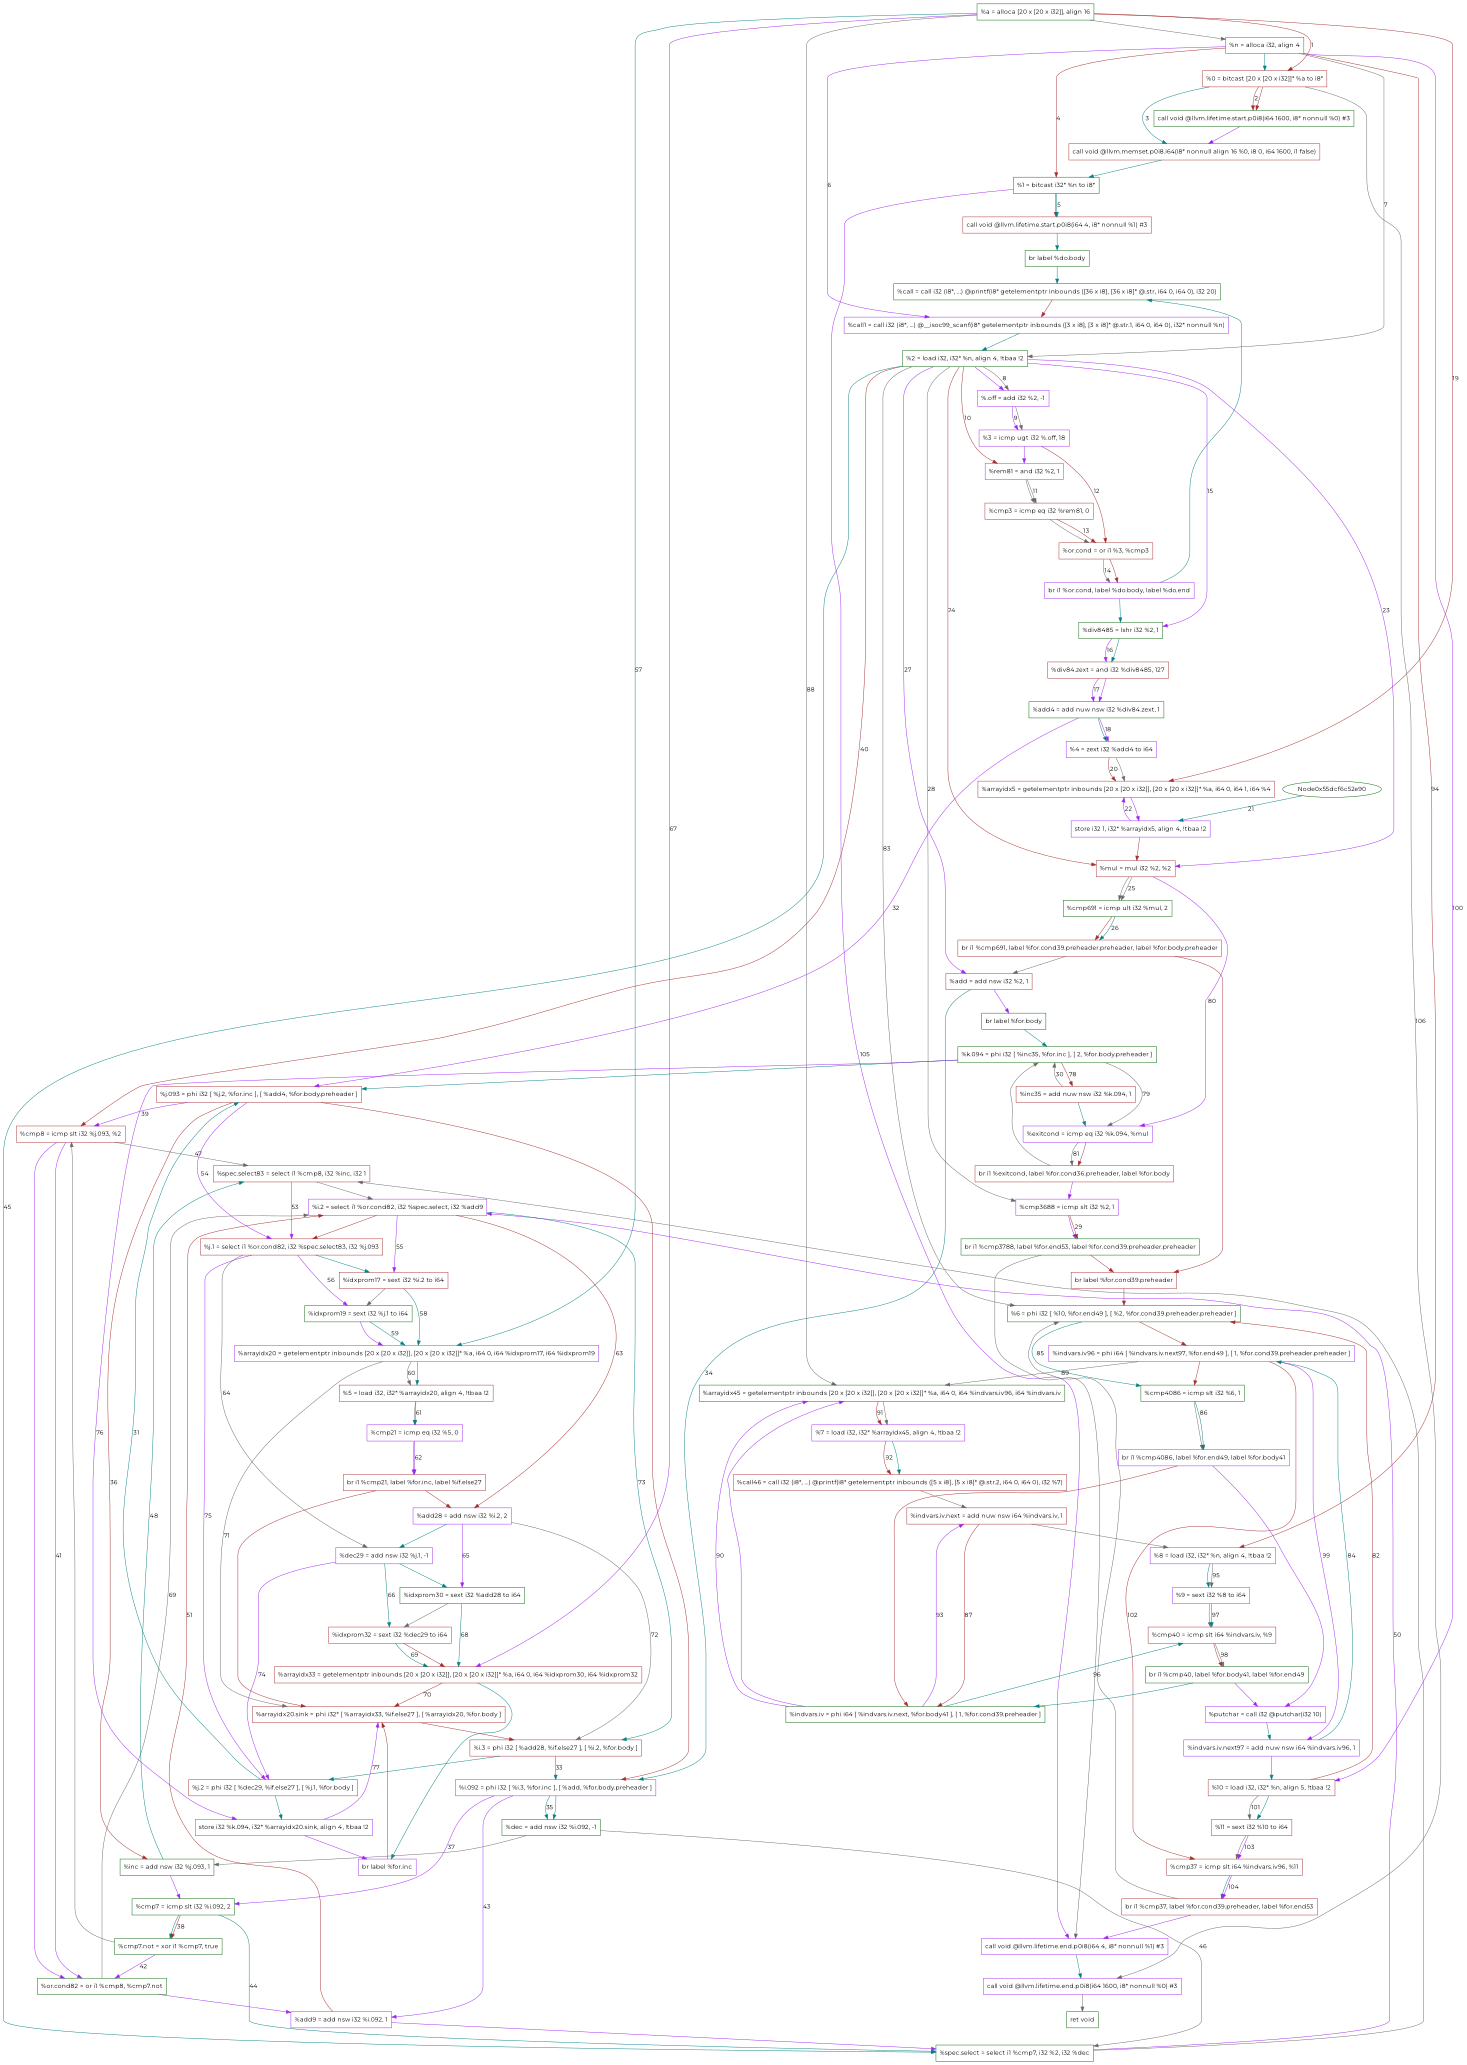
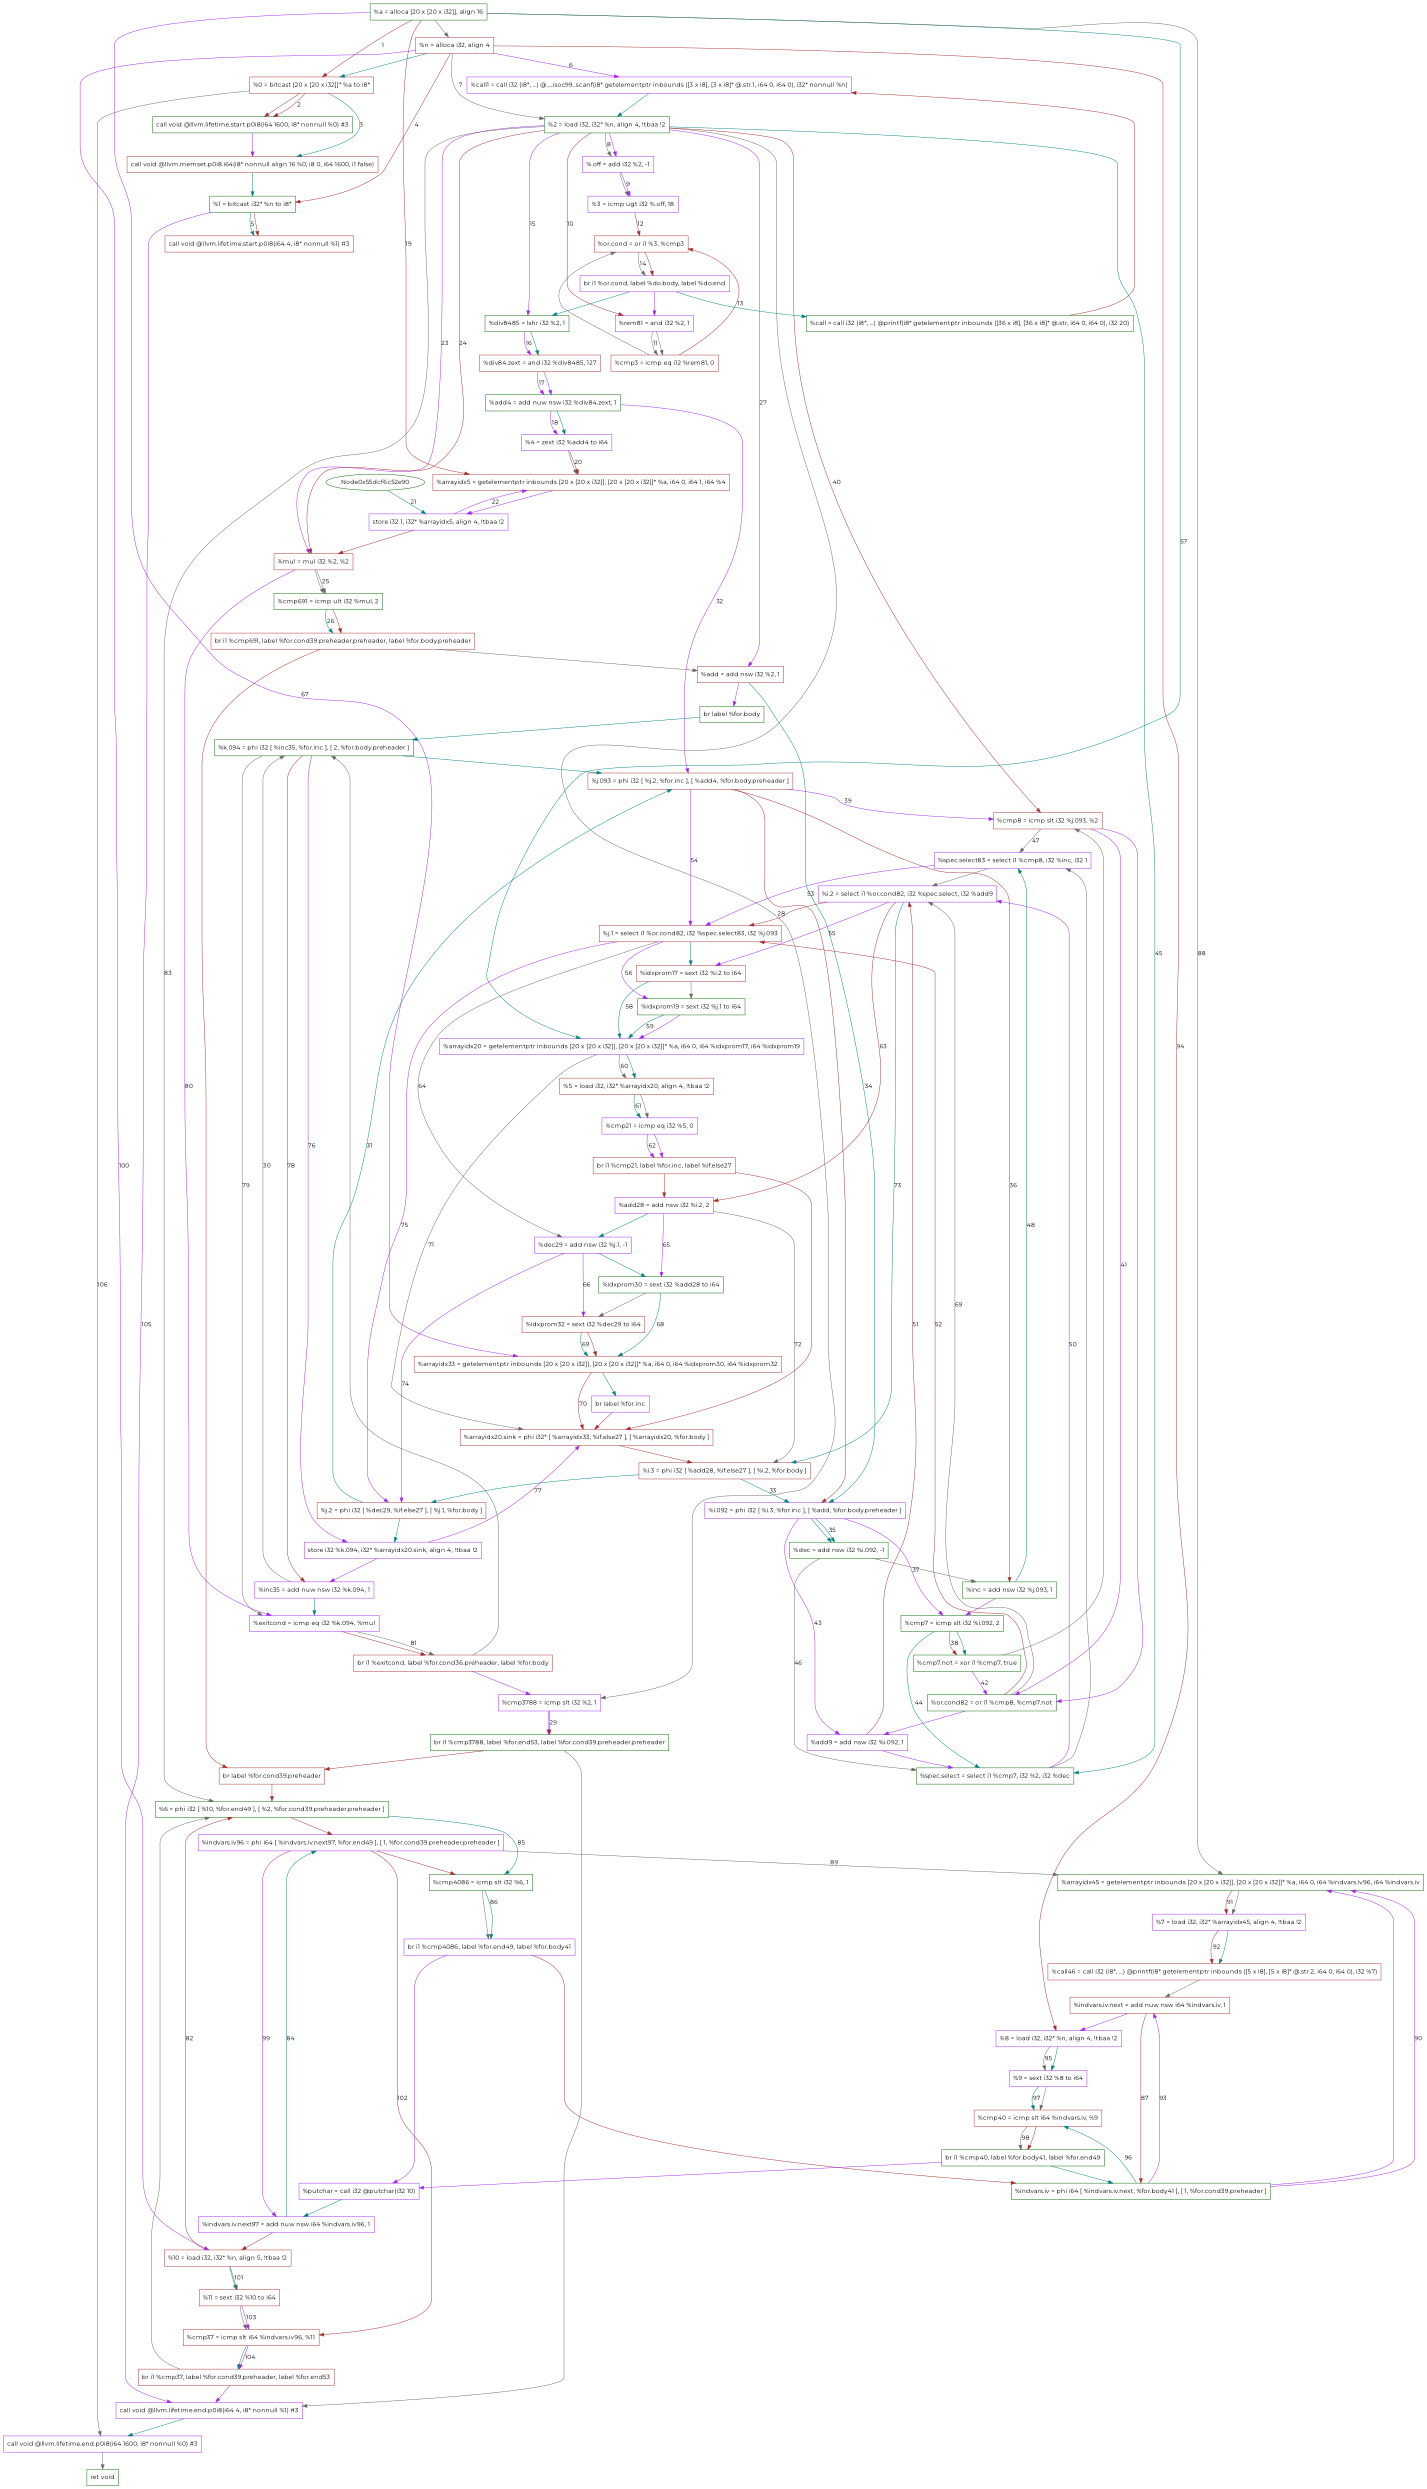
node "br label %do.body": removed
edge "%3 = icmp ugt i32 %.off, 18" -> "%rem81 = and i32 %2, 1": now "br i1 %or.cond, label %do.body, label %do.end" -> "%rem81 = and i32 %2, 1"
node "%cmp3 = icmp eq i32 %rem81, 0": label "%cmp3 = icmp eq i32 %rem81, 0" -> "%cmp3 = icmp eq i12 %rem81, 0"
node "%inc35 = add nuw nsw i32 %k.094, 1": color brown -> purple
node "%spec.select83 = select i1 %cmp8, i32 %inc, i32 1": color brown -> purple
node "%cmp3688 = icmp slt i32 %2, 1": label "%cmp3688 = icmp slt i32 %2, 1" -> "%cmp3788 = icmp slt i32 %2, 1"
edge "%or.cond82 = or i1 %cmp8, %cmp7.not" -> "%j.1 = select i1 %or.cond82, i32 %spec.select83, i32 %j.093": added, label "52"
edge "%indvars.iv.next = add nuw nsw i64 %indvars.iv, 1" -> "%8 = load i32, i32* %n, align 4, !tbaa !2": color gray40 -> purple
edge "%dec29 = add nsw i32 %j.1, -1" -> "%idxprom32 = sext i32 %dec29 to i64": color teal -> purple
edge "%indvars.iv.next97 = add nuw nsw i64 %indvars.iv96, 1" -> "%10 = load i32, i32* %n, align 5, !tbaa !2": color teal -> brown
edge "store i32 %k.094, i32* %arrayidx20.sink, align 4, !tbaa !2" -> "br label %for.inc": now "store i32 %k.094, i32* %arrayidx20.sink, align 4, !tbaa !2" -> "%inc35 = add nuw nsw i32 %k.094, 1"
